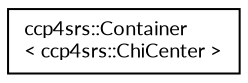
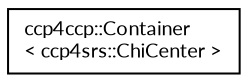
node "ccp4srs::Container < ccp4srs::ChiCenter >": label "ccp4srs::Container < ccp4srs::ChiCenter >" -> "ccp4ccp::Container < ccp4srs::ChiCenter >"
